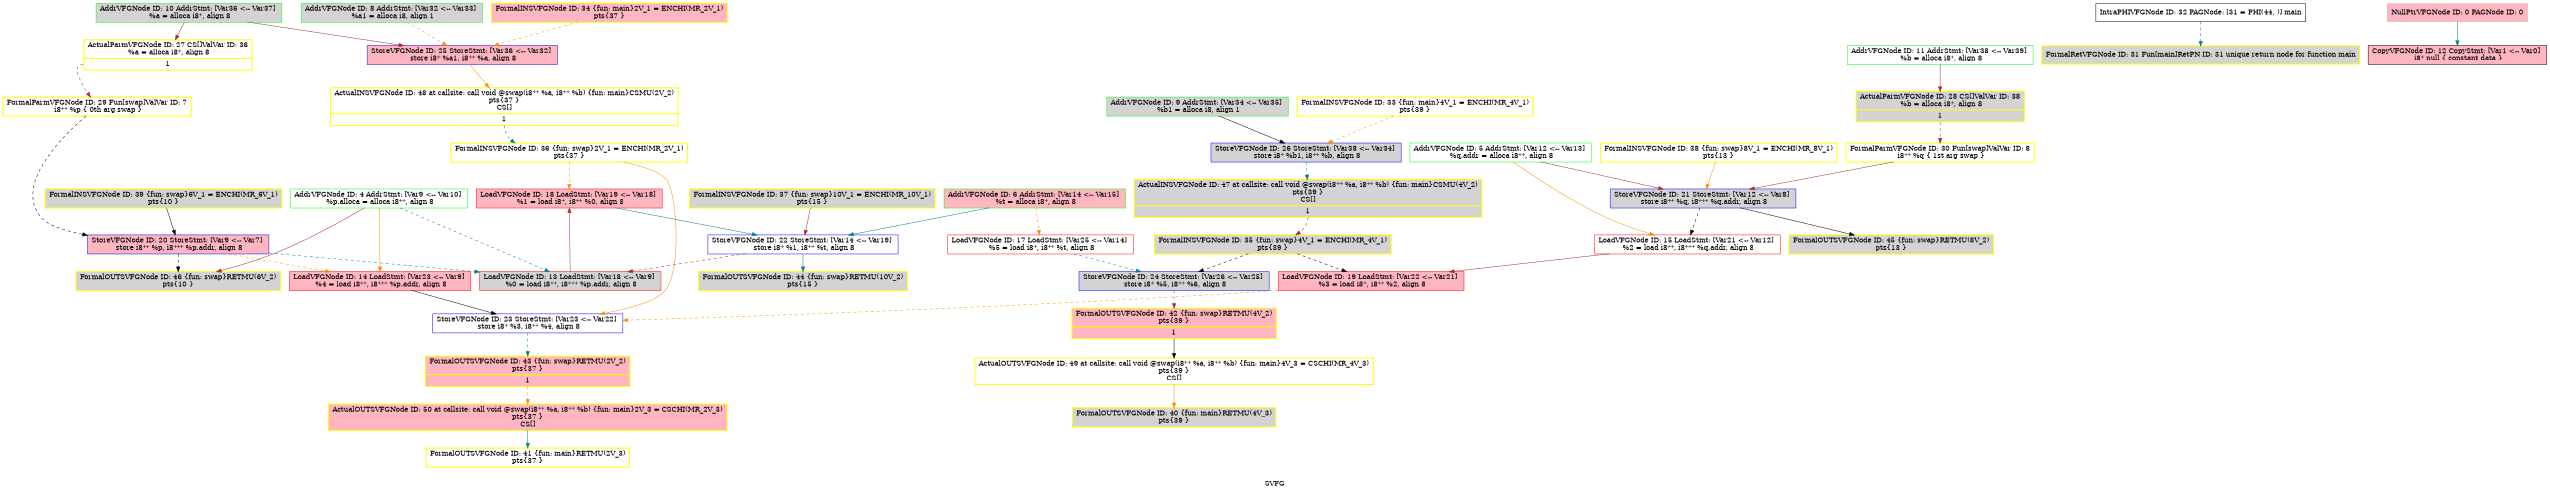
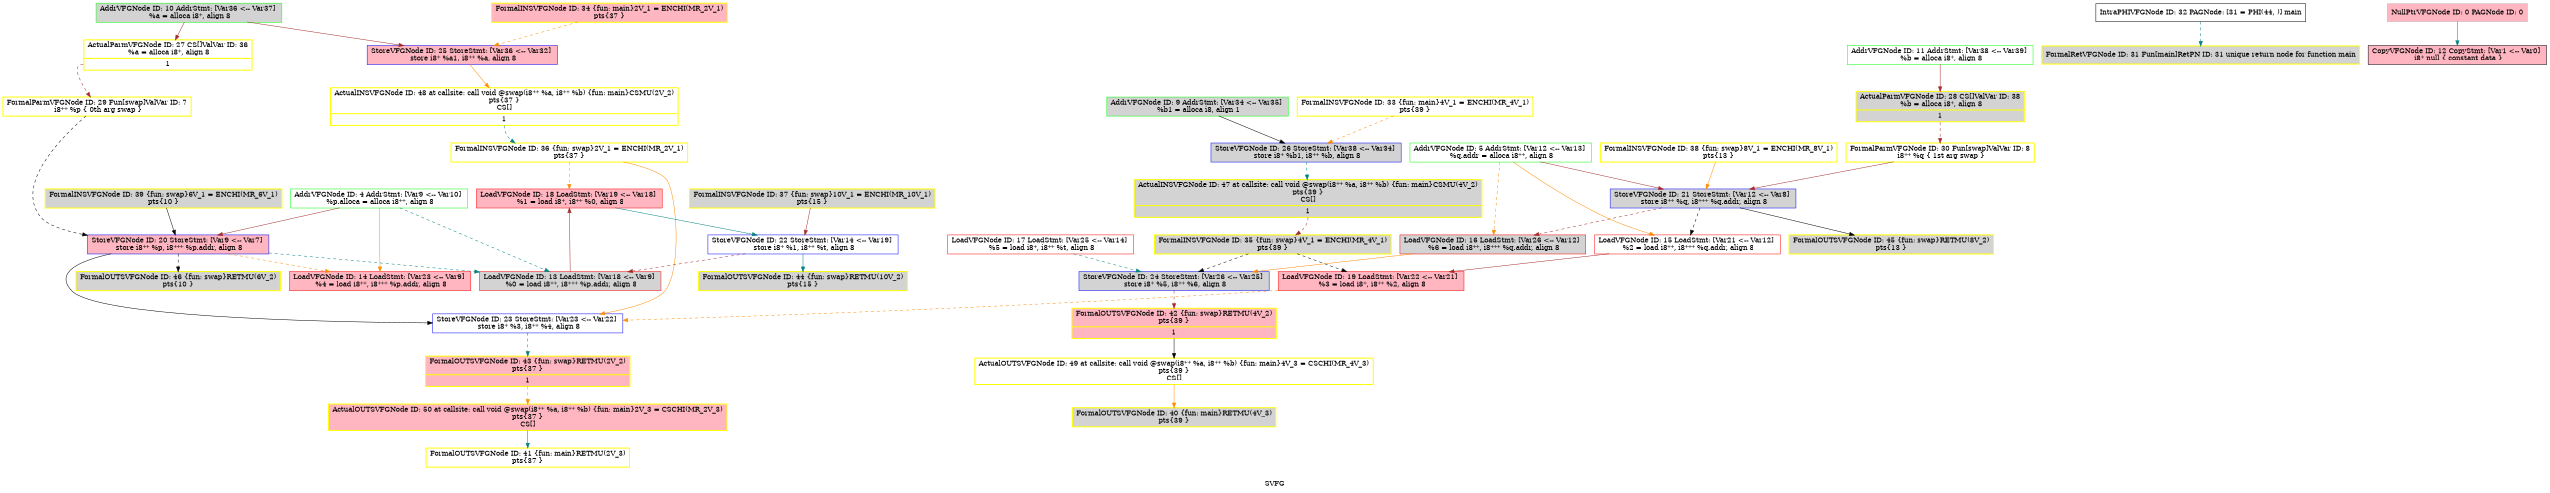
node "AddrVFGNode ID: 8 AddrStmt: [Var32 <-- Var33]": removed
node "AddrVFGNode ID: 6 AddrStmt: [Var14 <-- Var15]": removed
edge "AddrVFGNode ID: 4 AddrStmt: [Var9 <-- Var10]" -> "FormalOUTSVFGNode ID: 46 {fun: swap}RETMU(6V_2)": now "AddrVFGNode ID: 4 AddrStmt: [Var9 <-- Var10]" -> "StoreVFGNode ID: 20 StoreStmt: [Var9 <-- Var7]"
node "LoadVFGNode ID: 16 LoadStmt: [Var26 <-- Var12]": added
edge "LoadVFGNode ID: 14 LoadStmt: [Var23 <-- Var9]" -> "StoreVFGNode ID: 23 StoreStmt: [Var23 <-- Var22]": now "StoreVFGNode ID: 20 StoreStmt: [Var9 <-- Var7]" -> "StoreVFGNode ID: 23 StoreStmt: [Var23 <-- Var22]"
